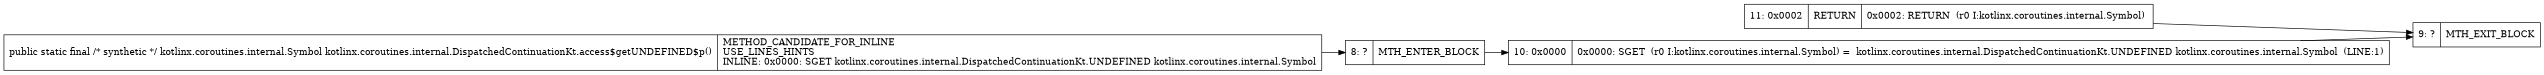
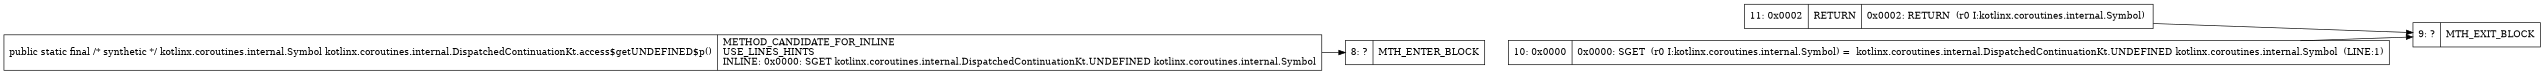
edge "8: ?" -> "10: 0x0000": removed
